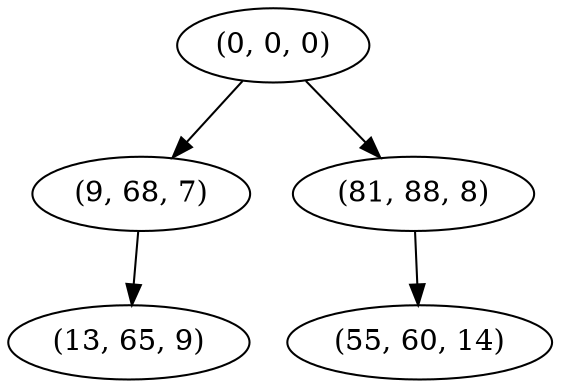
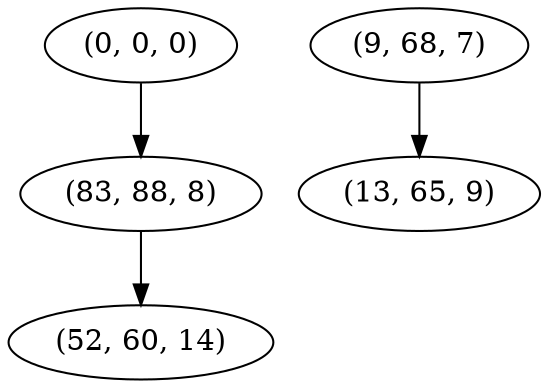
edge "(0, 0, 0)" -> "(9, 68, 7)": removed
node "(81, 88, 8)": label "(81, 88, 8)" -> "(83, 88, 8)"
node "(55, 60, 14)": label "(55, 60, 14)" -> "(52, 60, 14)"
